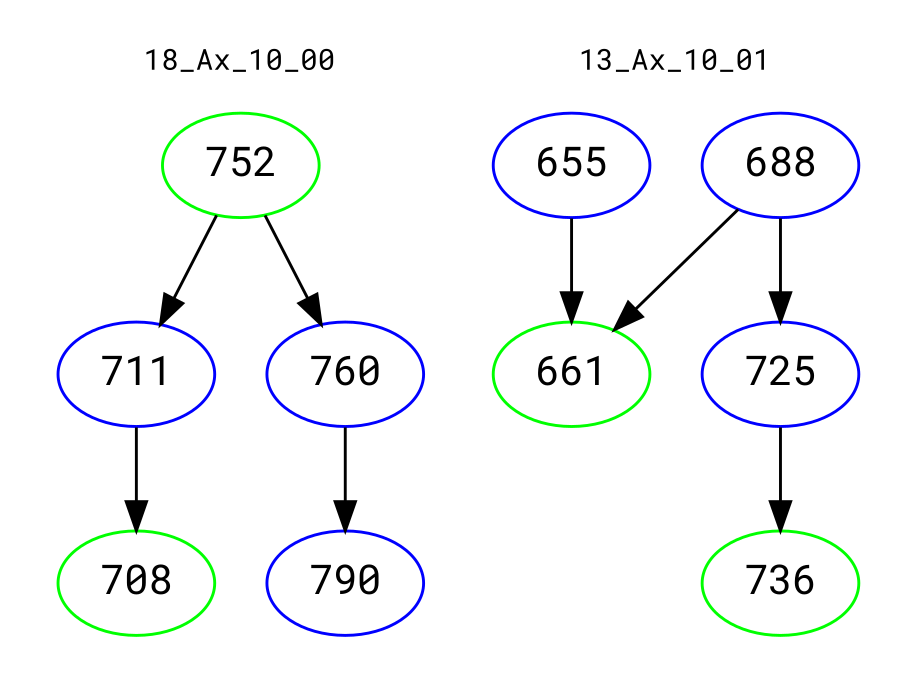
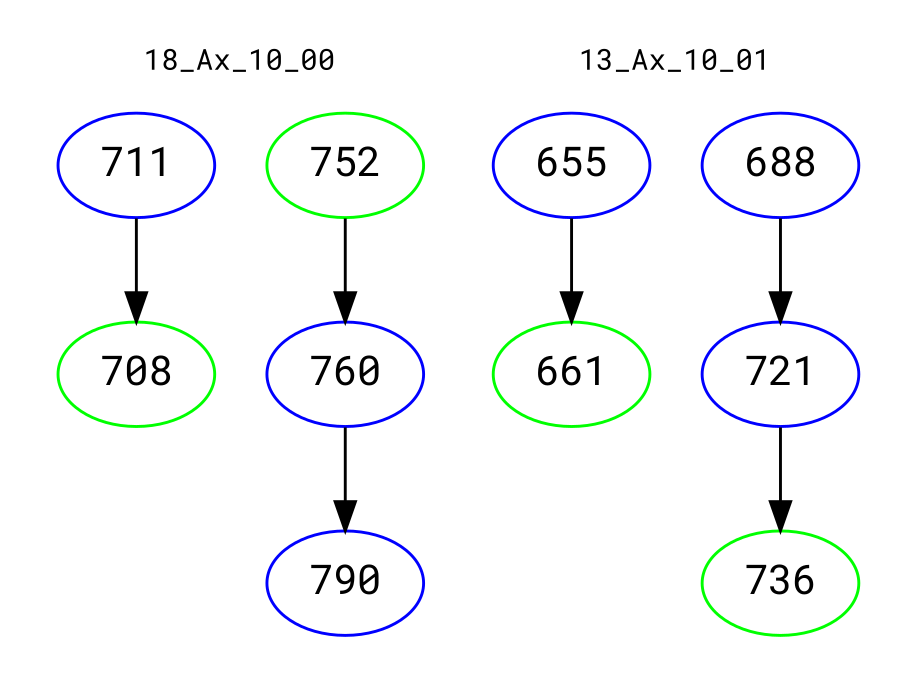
edge "752" -> "711": removed
edge "688" -> "661": removed
node "725": label "725" -> "721"
